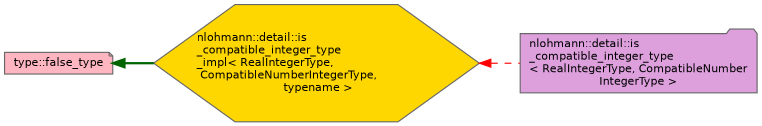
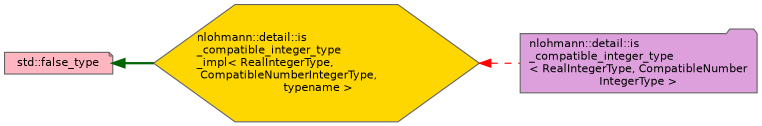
node "type::false_type": label "type::false_type" -> "std::false_type"
